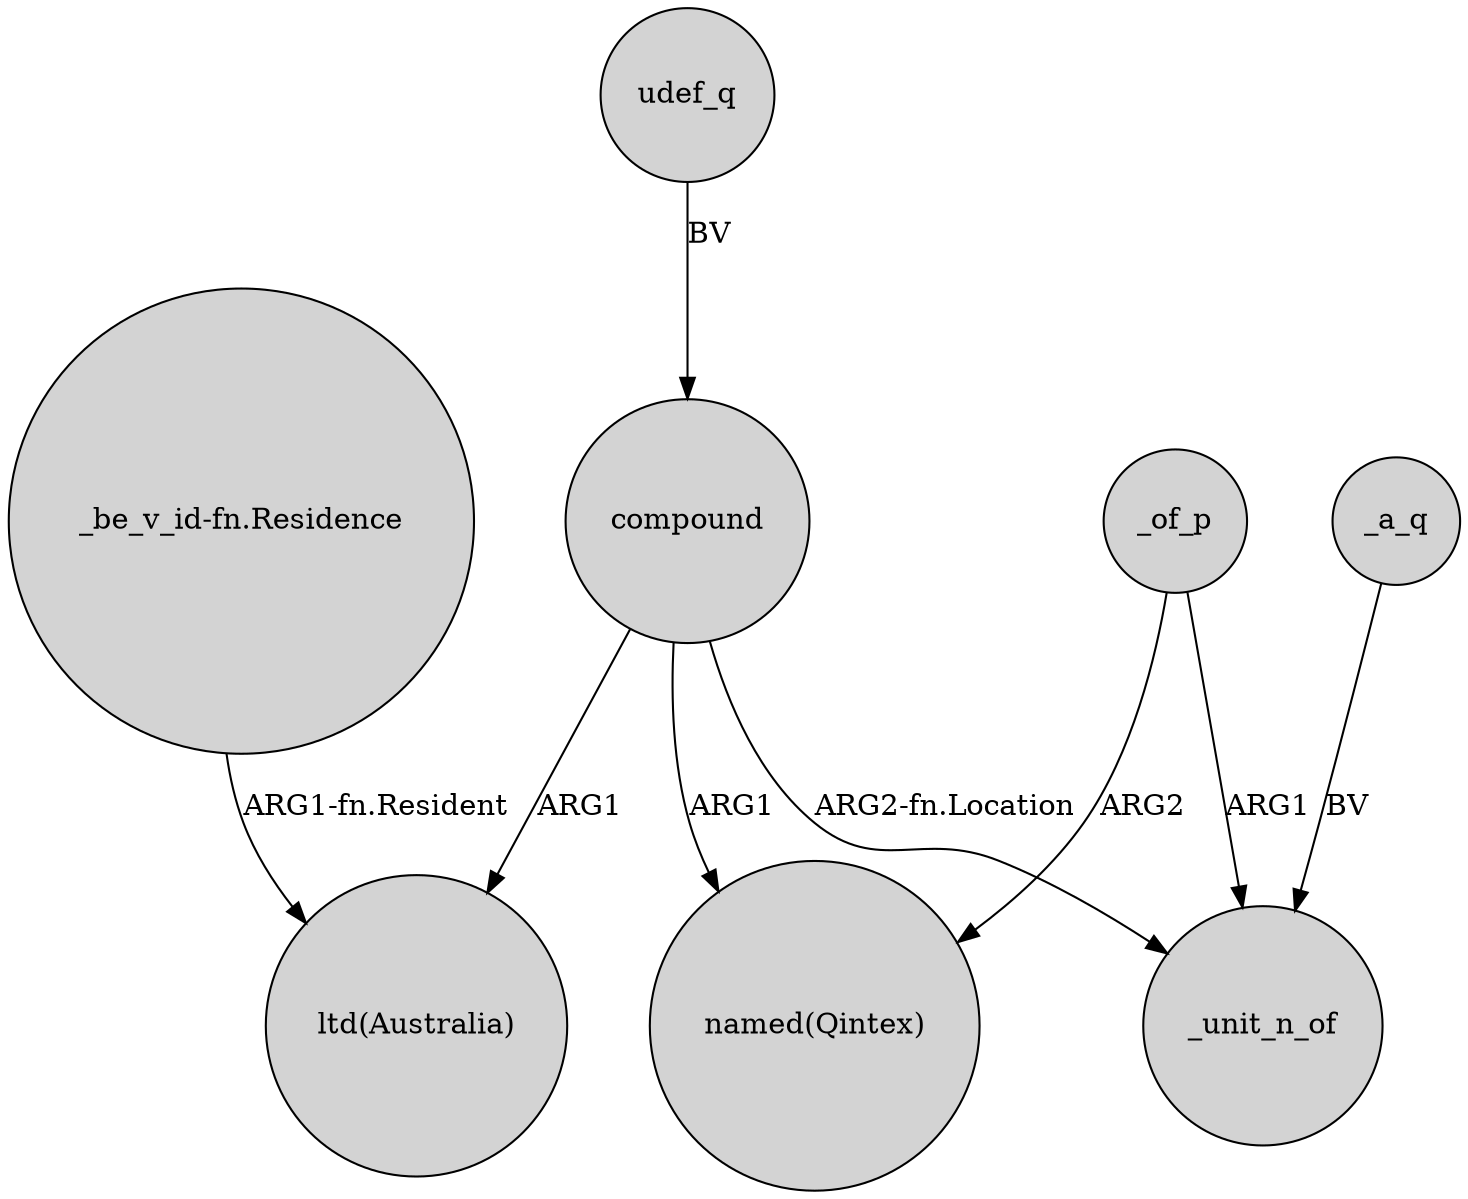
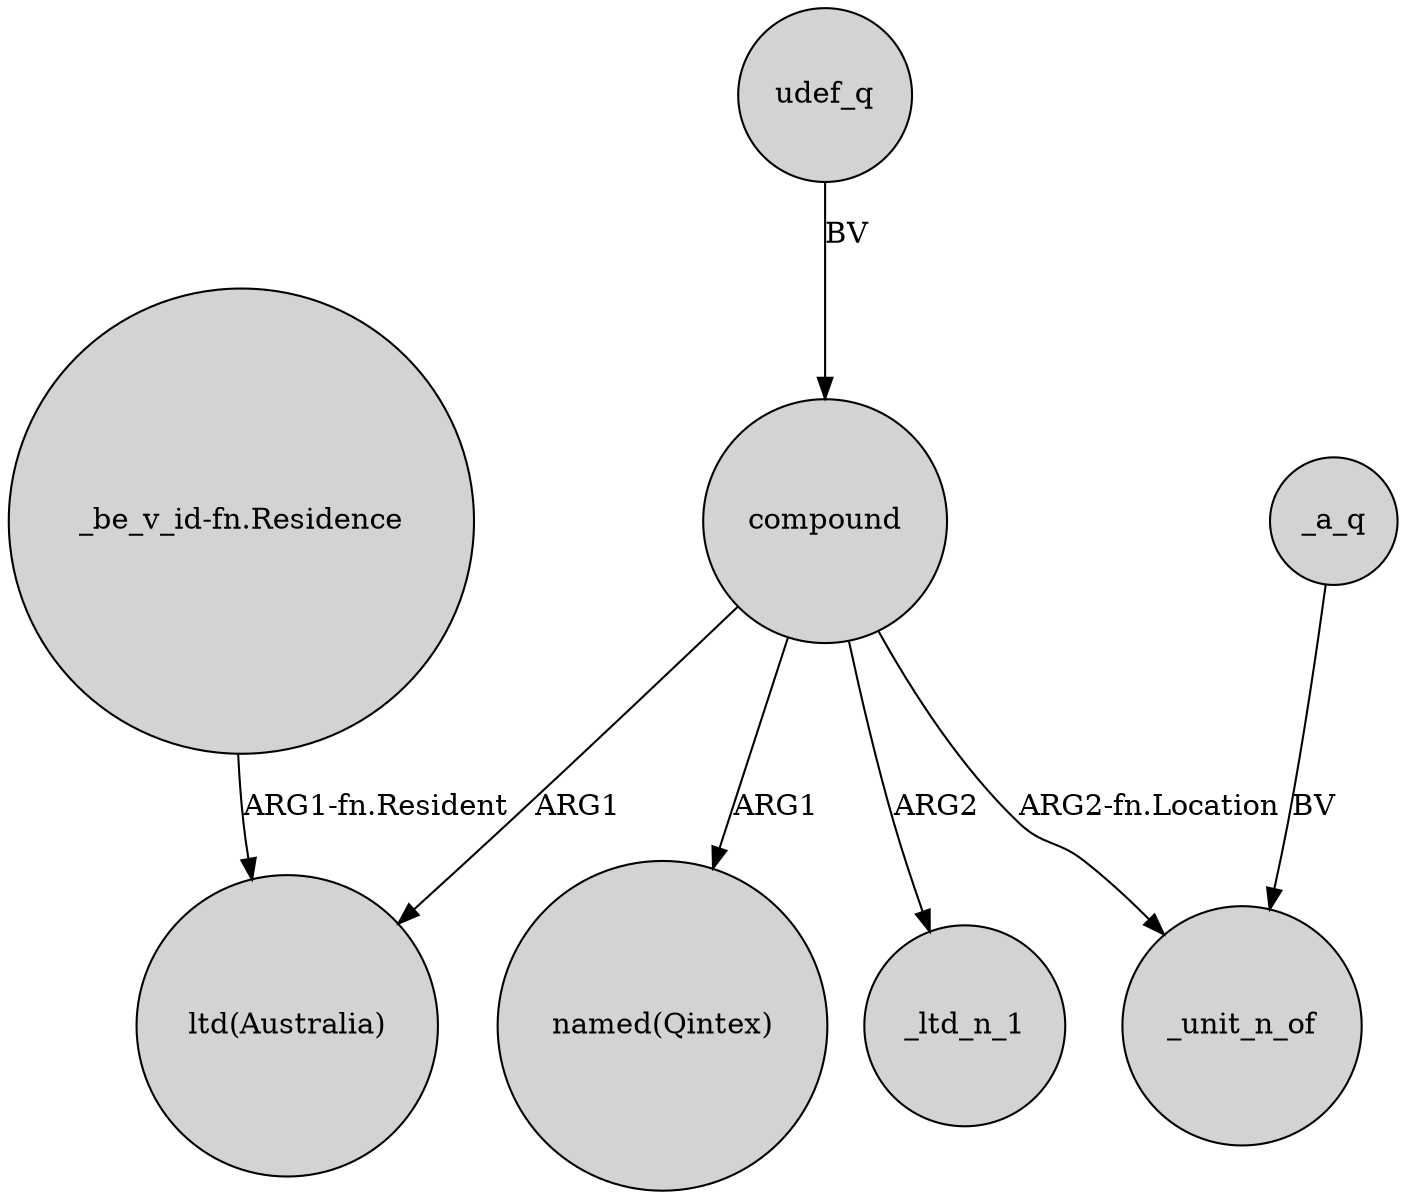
node "_of_p": removed
node "_ltd_n_1": added
